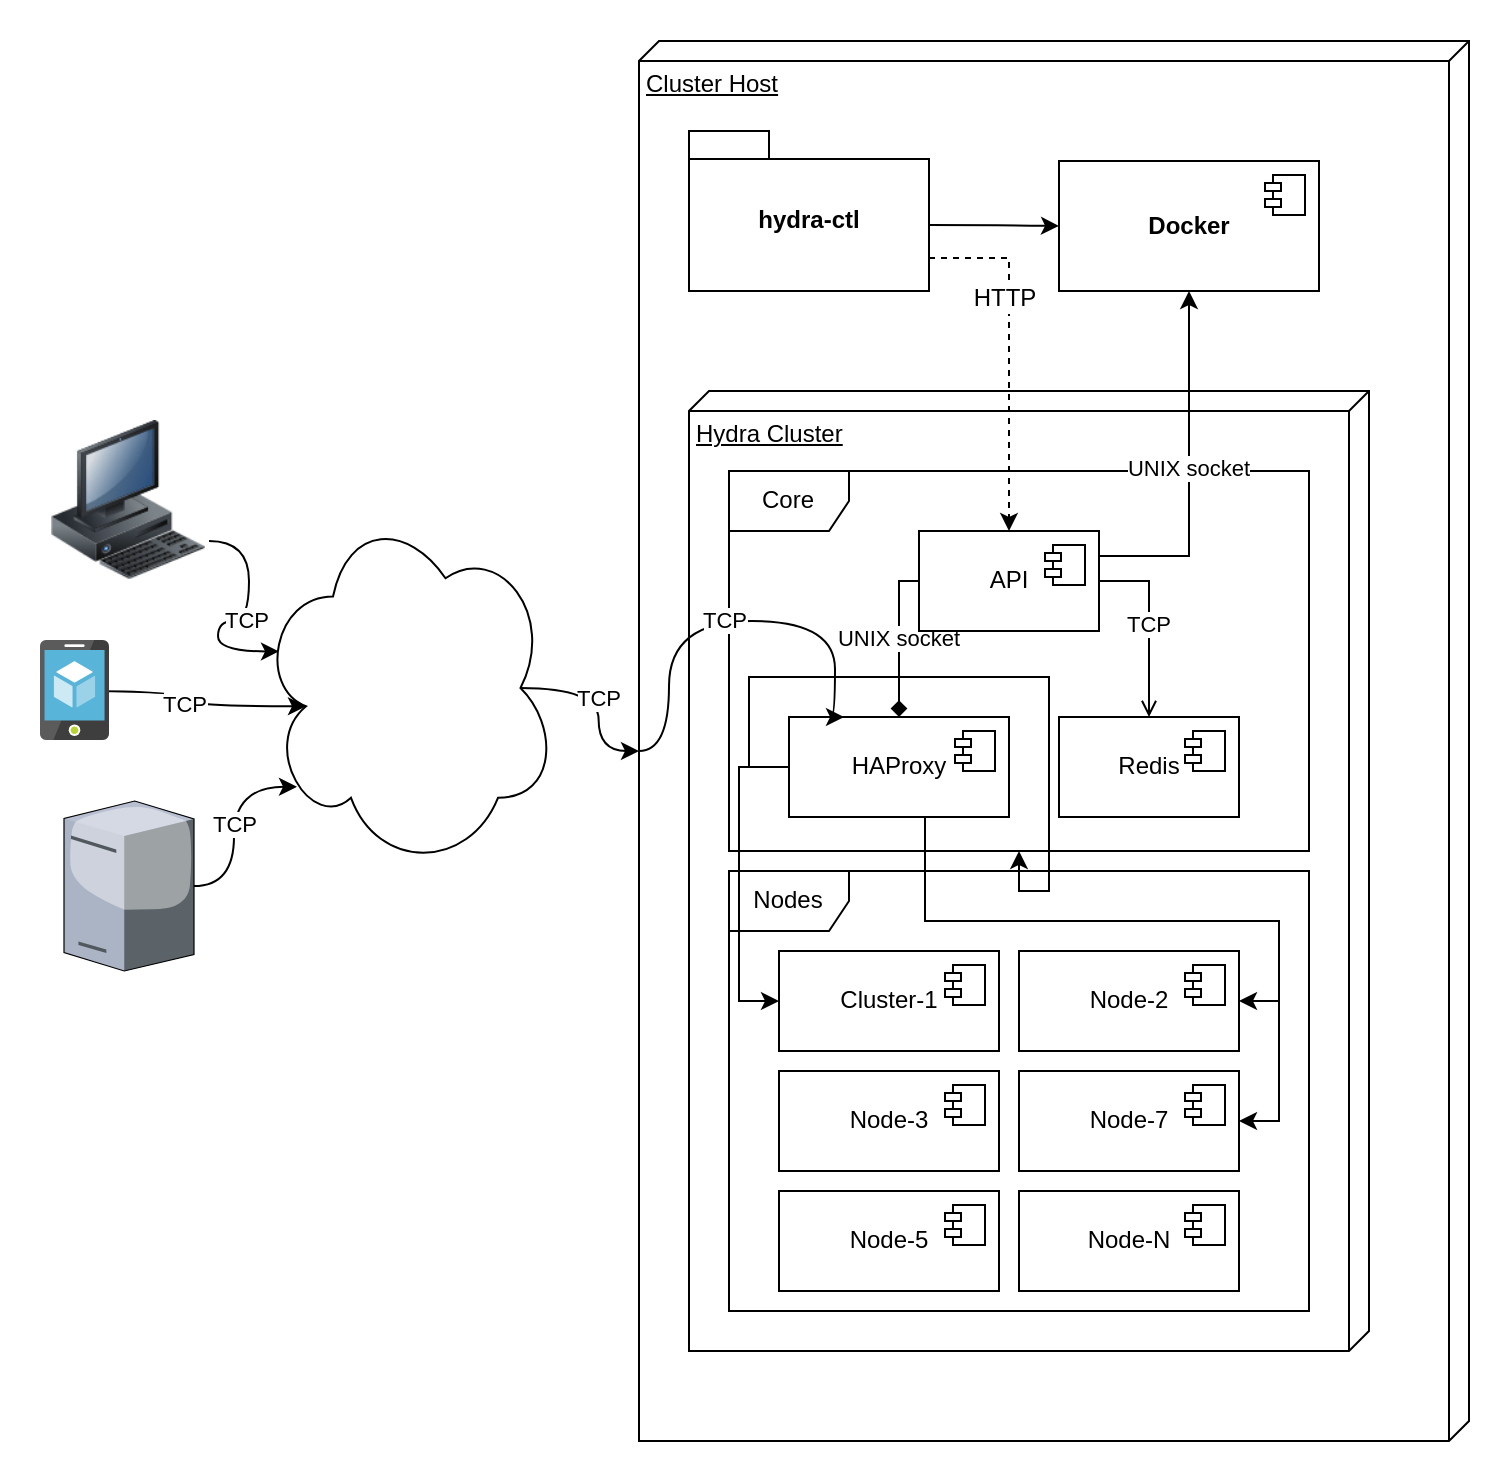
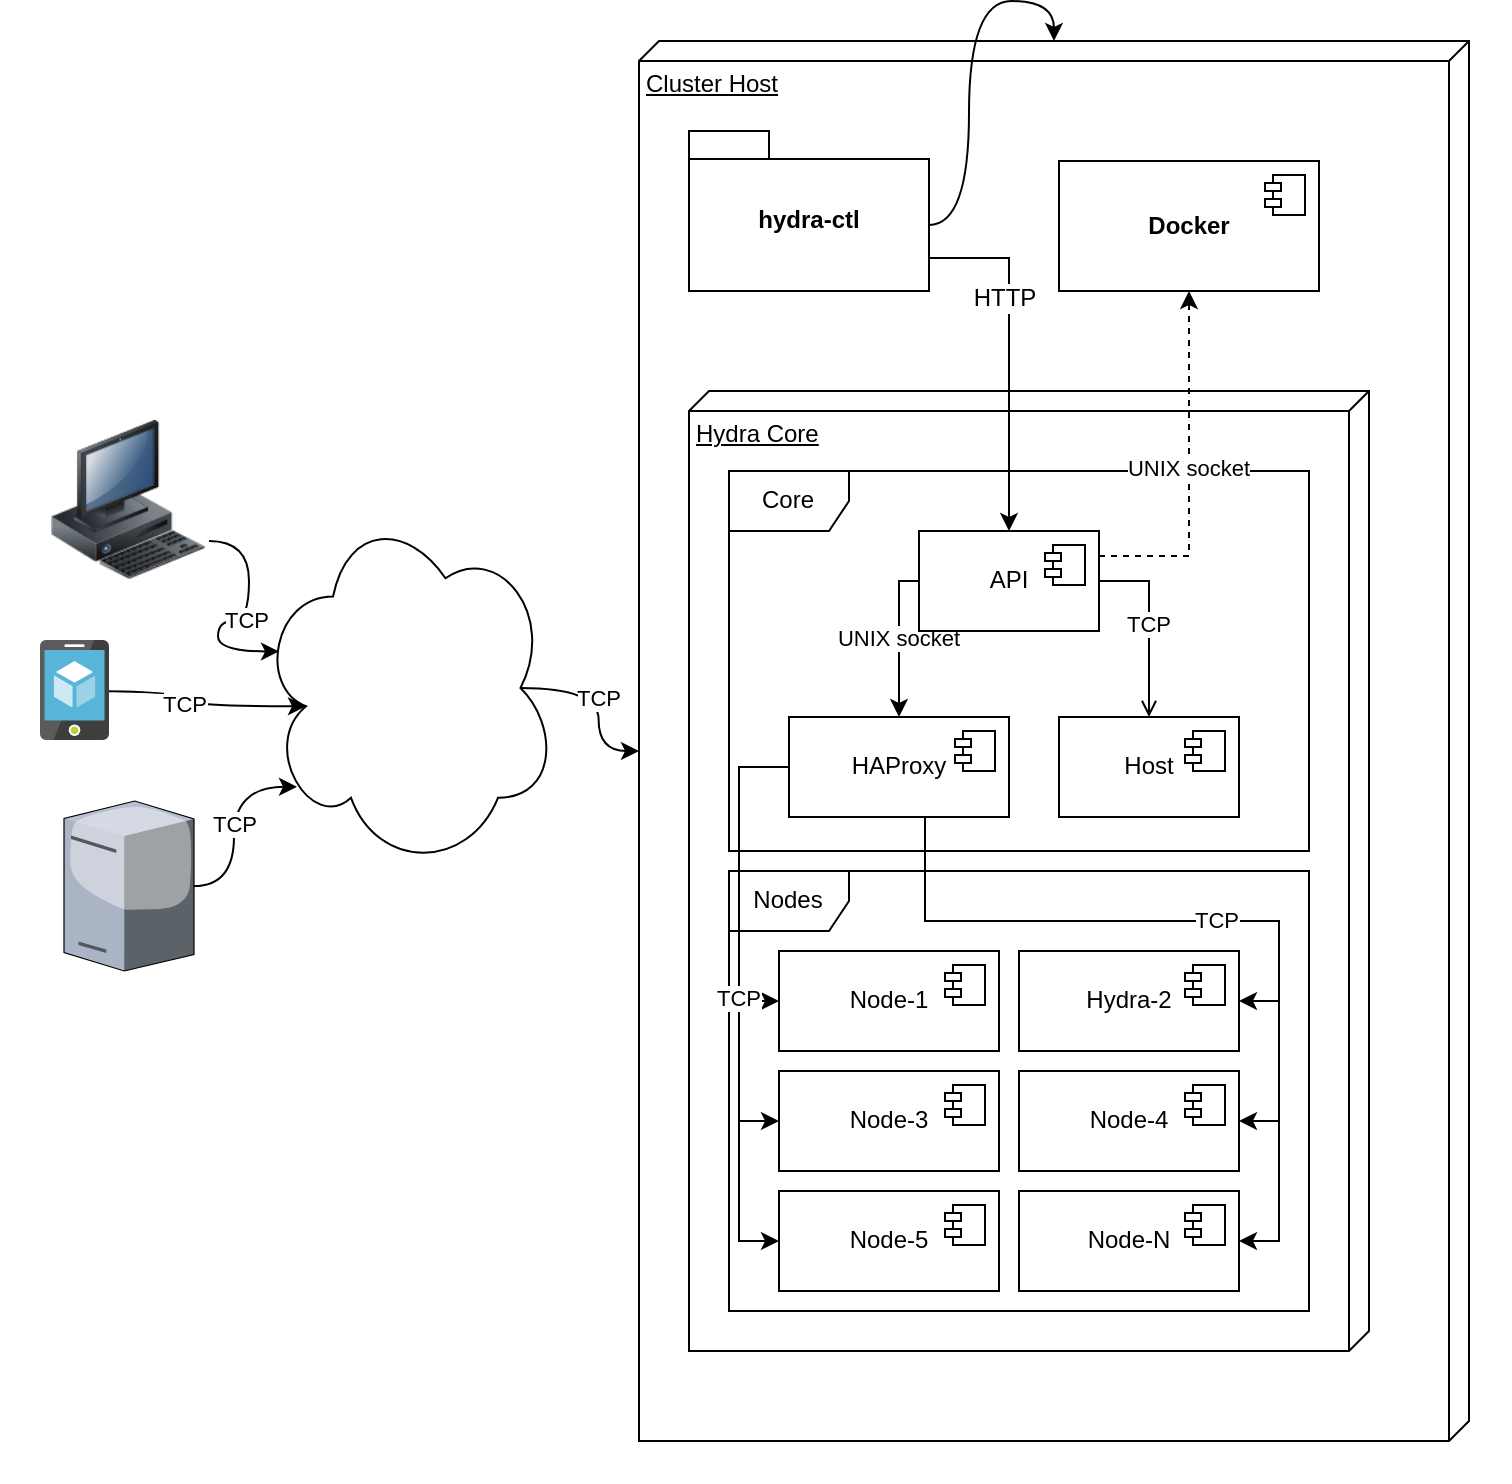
edge "hydra-ctl" -> "Docker": now "hydra-ctl" -> "Cluster Host"
edge "hydra-ctl" -> "API": style dashed -> solid
node "Hydra Cluster": label "Hydra Cluster" -> "Hydra Core"
edge "API" -> "Docker": style solid -> dashed
edge "Cluster Host" -> "HAProxy": removed, label "TCP"
edge "HAProxy" -> "Core": now "HAProxy" -> "Node-3"
edge "API" -> "HAProxy": arrowhead diamond -> classic
node "Redis": label "Redis" -> "Host"
node "Cluster-1": label "Cluster-1" -> "Node-1"
node "Node-2": label "Node-2" -> "Hydra-2"
node "Node-7": label "Node-7" -> "Node-4"
edge "HAProxy" -> "Node-5": added, label "TCP"
edge "HAProxy" -> "Node-N": added, label "TCP"
